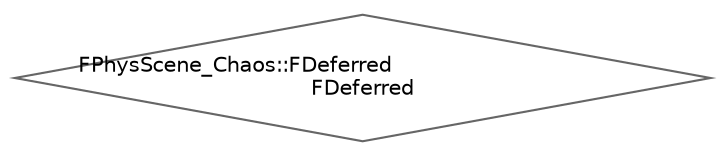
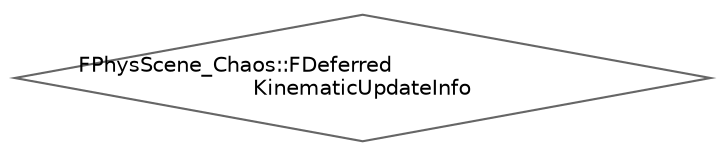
node "FPhysScene_Chaos::FDeferred FDeferred": label "FPhysScene_Chaos::FDeferred FDeferred" -> "FPhysScene_Chaos::FDeferred KinematicUpdateInfo"
